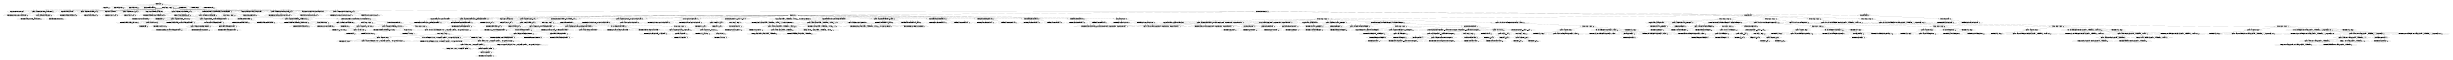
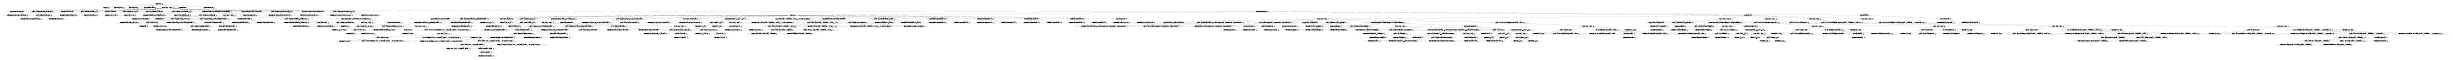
node "(MODIFIER,VIRTUAL)": removed
